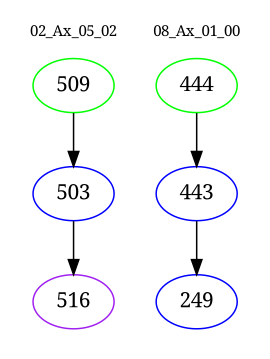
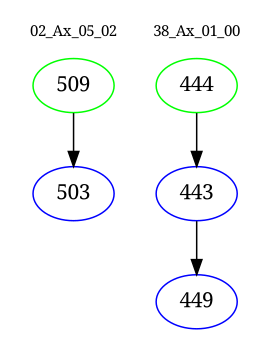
cluster "08_Ax_01_00": label "08_Ax_01_00" -> "38_Ax_01_00"
node "516": removed
node "249": label "249" -> "449"
